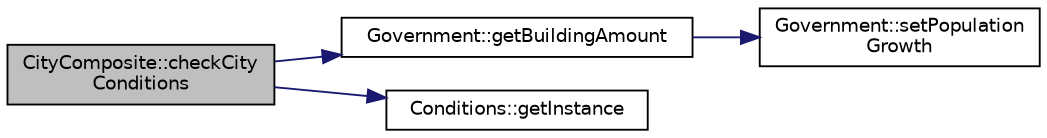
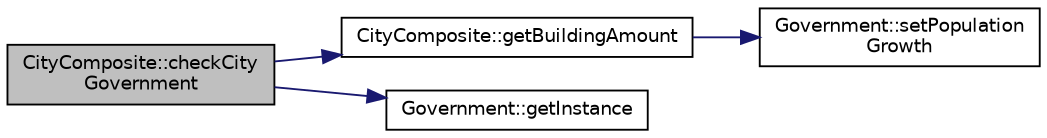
node "Government::getBuildingAmount": label "Government::getBuildingAmount" -> "CityComposite::getBuildingAmount"
node "CityComposite::checkCity Conditions": label "CityComposite::checkCity Conditions" -> "CityComposite::checkCity Government"
node "Conditions::getInstance": label "Conditions::getInstance" -> "Government::getInstance"
